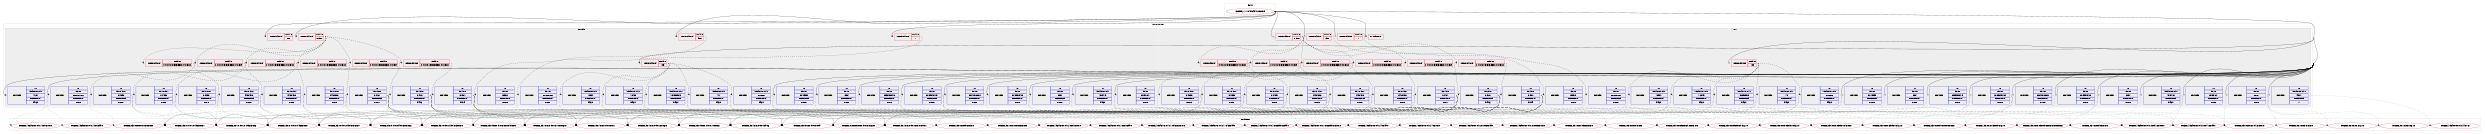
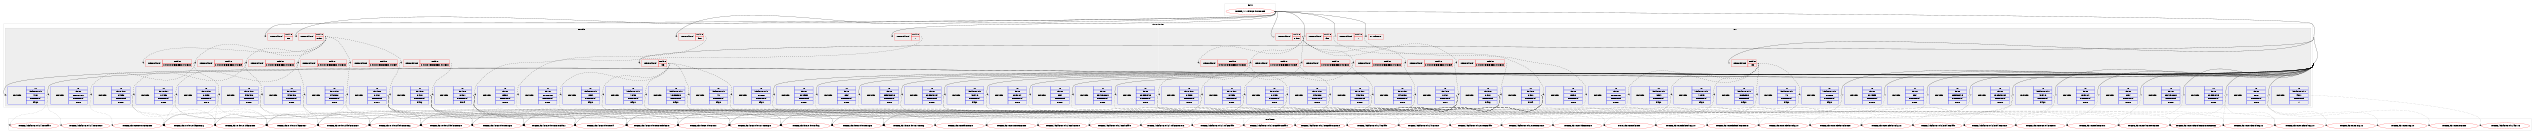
node "portage://www-client/falkon-22.08.3": label "portage://www-client/falkon-22.08.3" -> "portage://www-client/python-22.08.3"
node "portage://purpose-lang/python-3.8.16-r3": label "portage://purpose-lang/python-3.8.16-r3" -> "portage://dev-lang/python-3.8.16-r3"
node "portage://dev-qt/qtsql-5.15.8": label "portage://dev-qt/qtsql-5.15.8" -> "group://dev-qt/qtsql-5.15.8"
node "portage://dev-qt/qtwebengine-6.4.2": added
